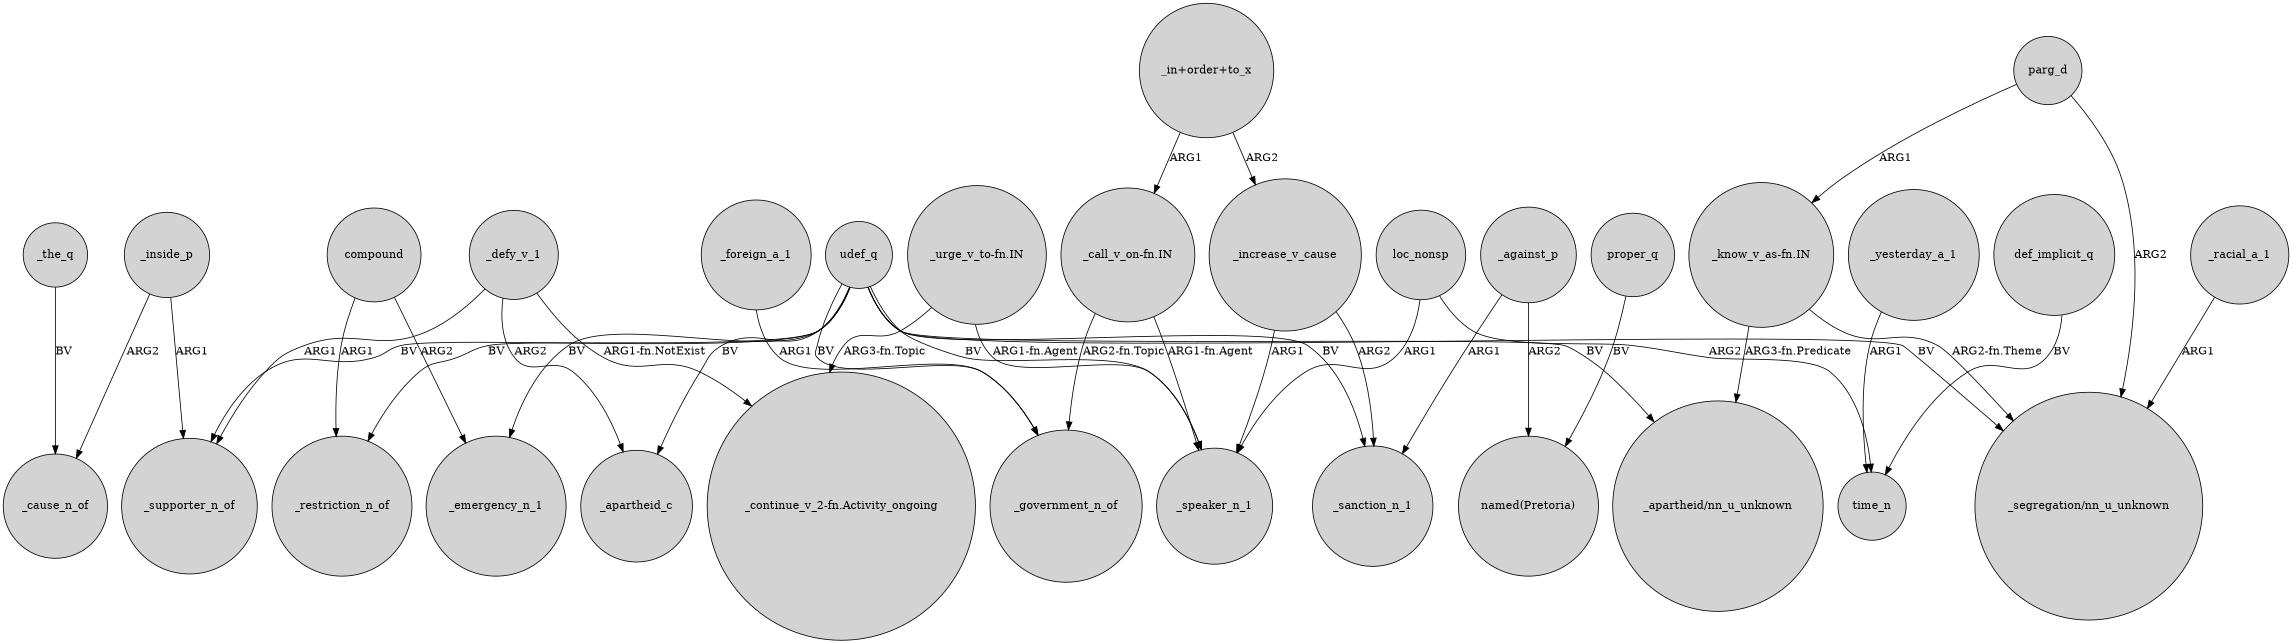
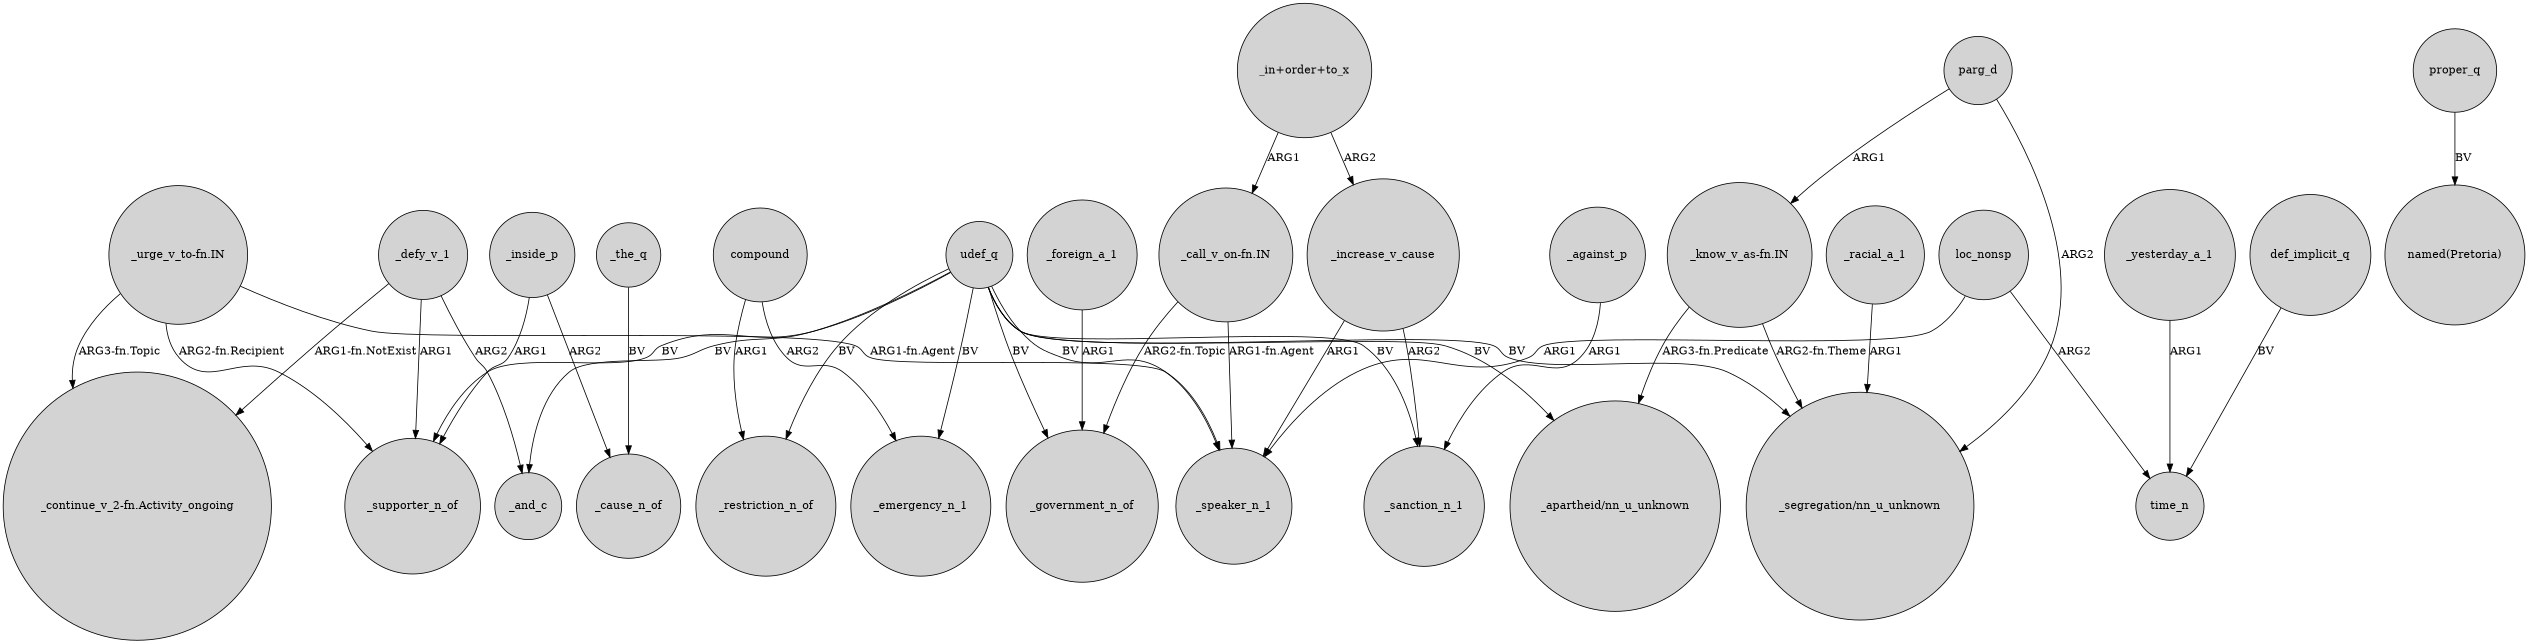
edge "_against_p" -> "named(Pretoria)": removed, label "ARG2"
edge "_urge_v_to-fn.IN" -> "_supporter_n_of": added, label "ARG2-fn.Recipient"
node "_apartheid_c": label "_apartheid_c" -> "_and_c"
